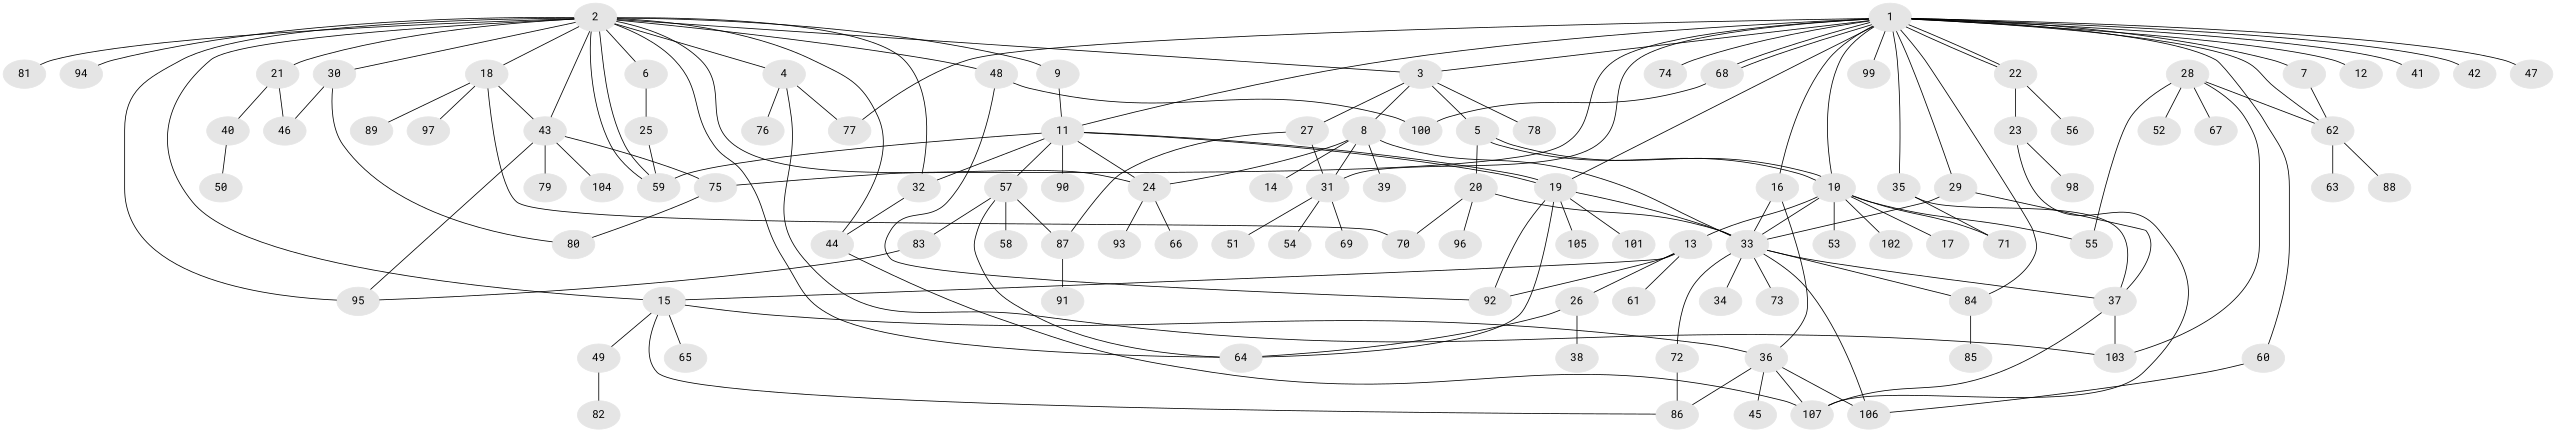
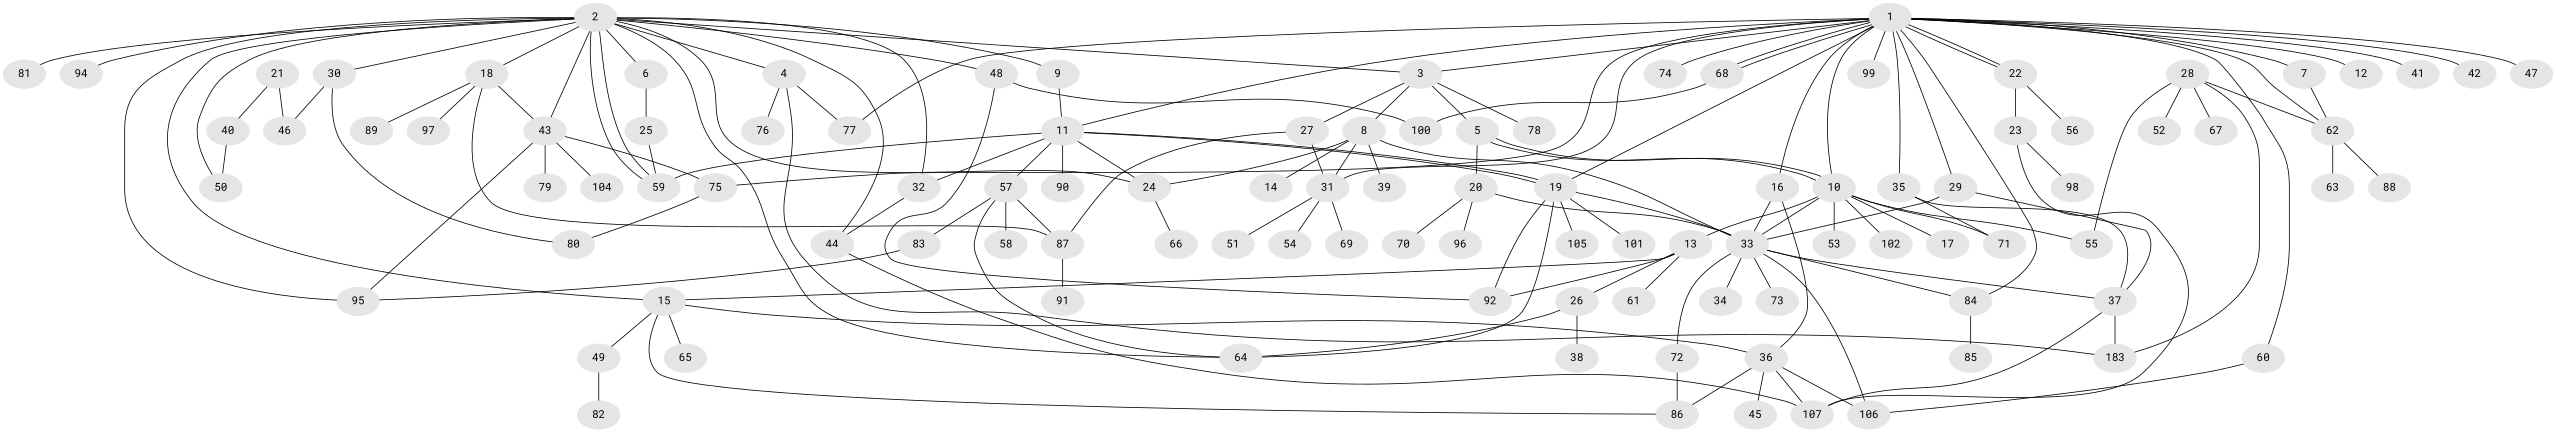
edge "2" -- "21": now "2" -- "50"
edge "18" -- "70": now "18" -- "87"
node "93": removed
node "103": label "103" -> "183"
